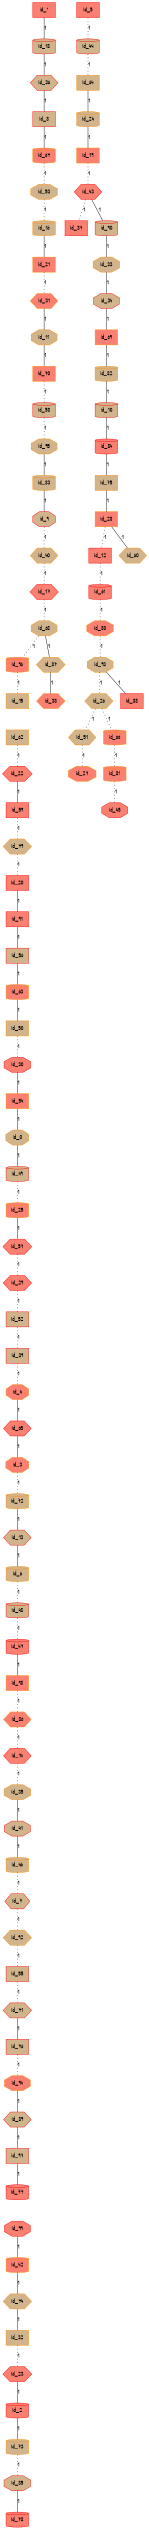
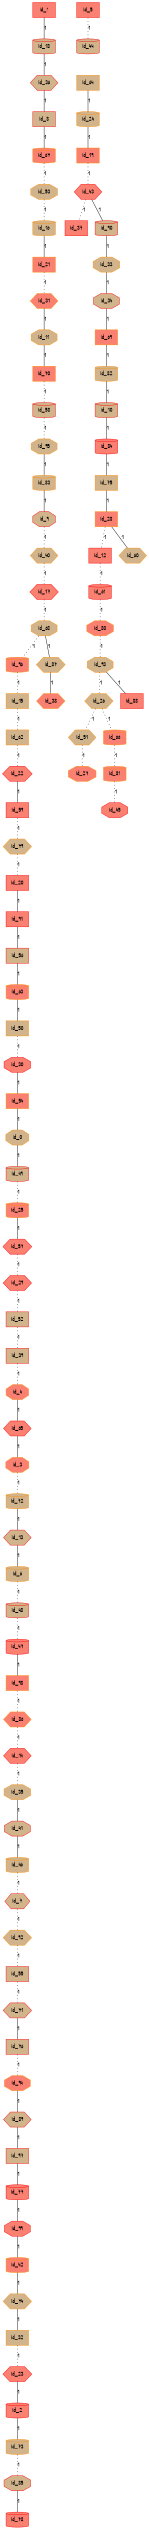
edge "id_44" -- "id_64": removed, label "1"
edge "id_15" -- "id_62": added, label "1"
edge "id_77" -- "id_99": added, label "1"
